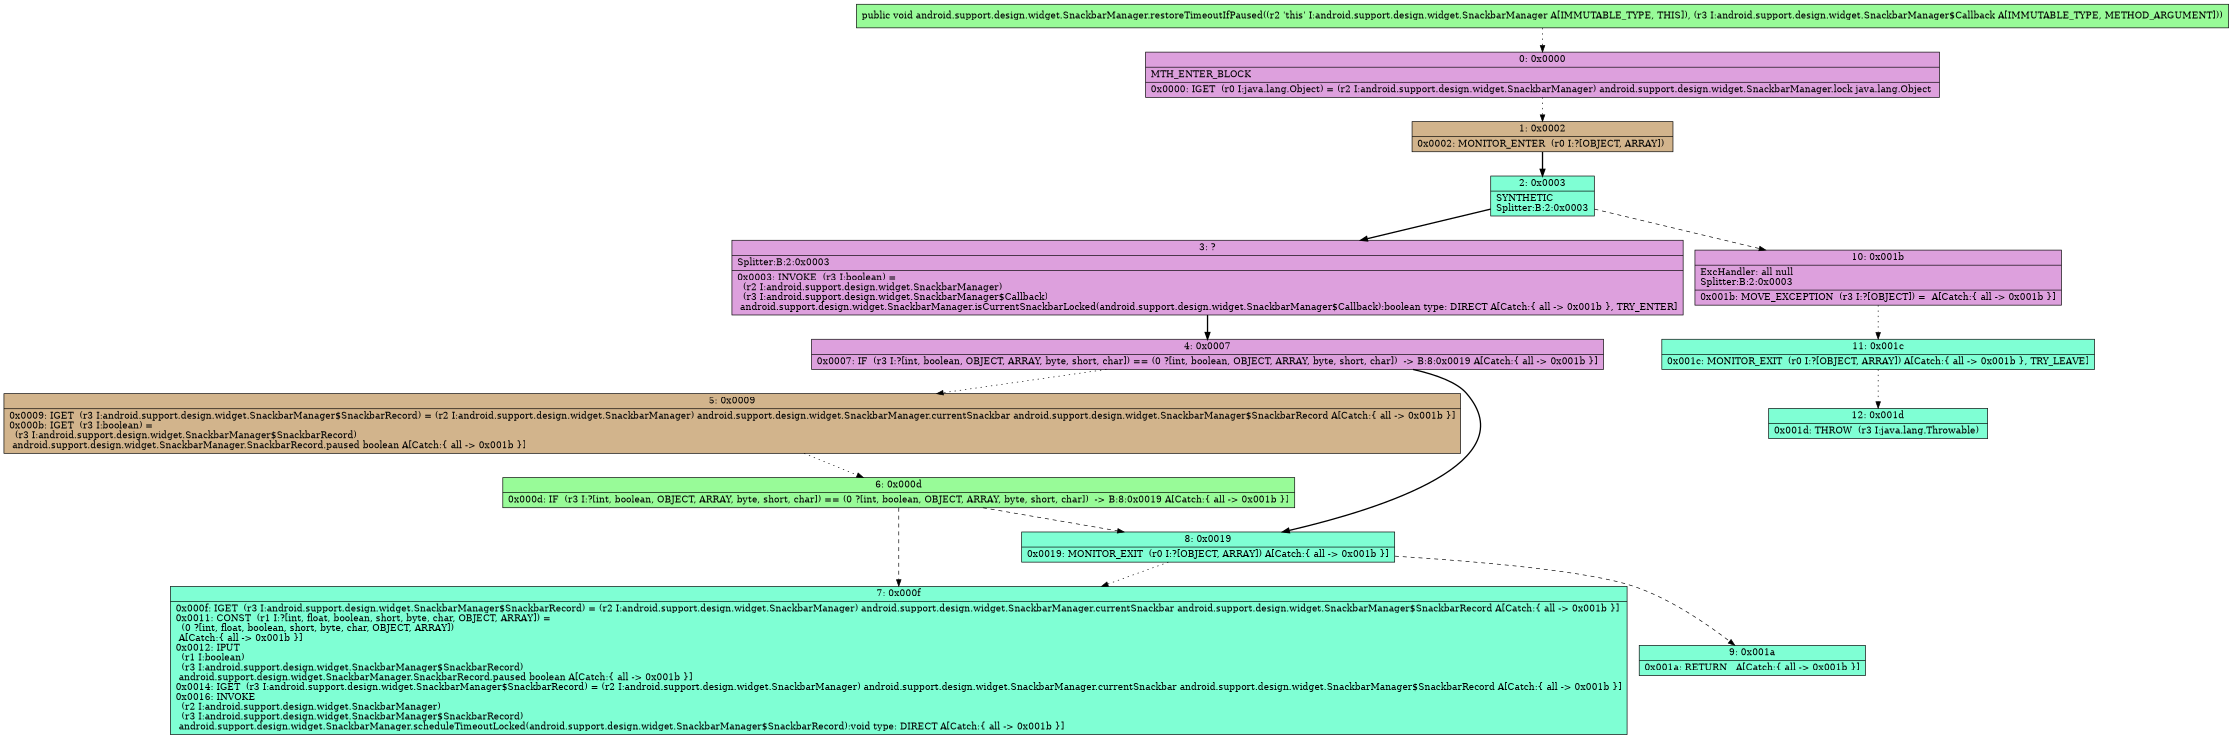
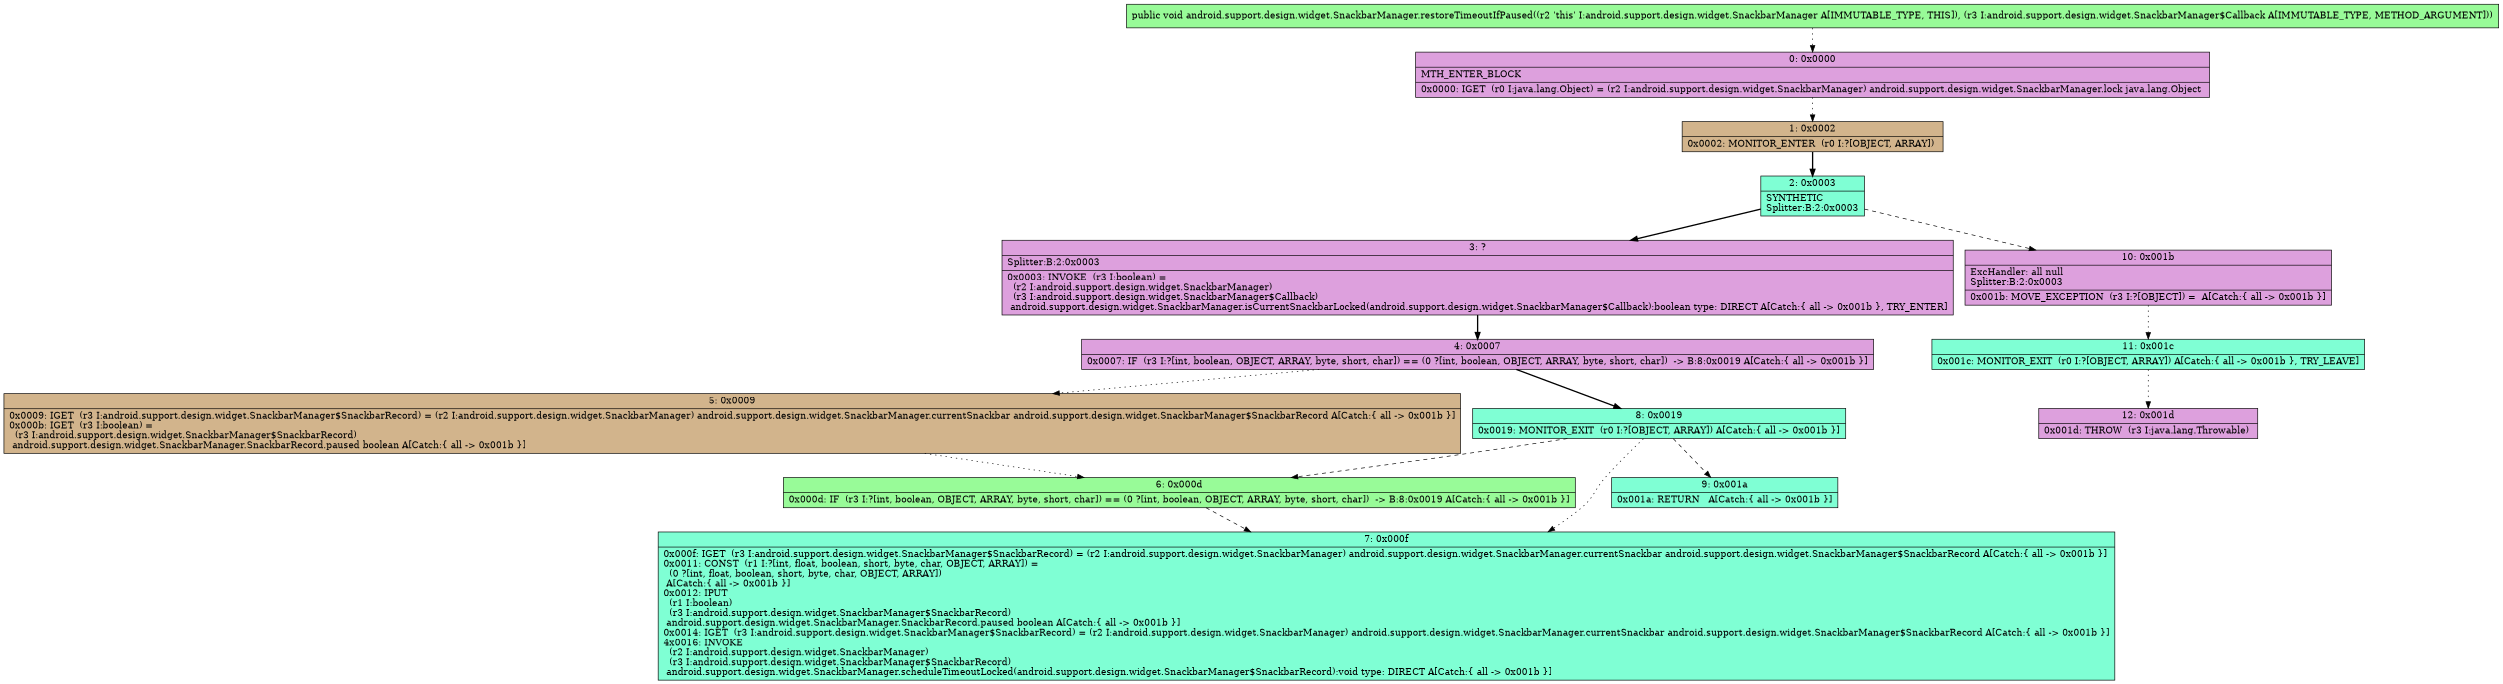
node "12: 0x001d": fillcolor aquamarine -> plum
edge "6: 0x000d" -> "8: 0x0019": reversed
node "7: 0x000f": text "0x0016: INVOKE" -> "4x0016: INVOKE"
